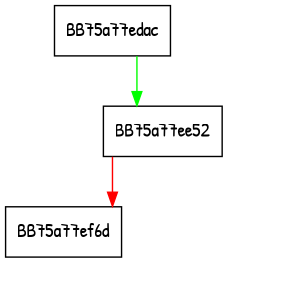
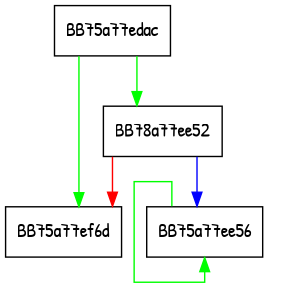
edge "BB75a77edac" -> "BB75a77ef6d": added
node "BB75a77ee52": label "BB75a77ee52" -> "BB78a77ee52"
node "BB75a77ee56": added
